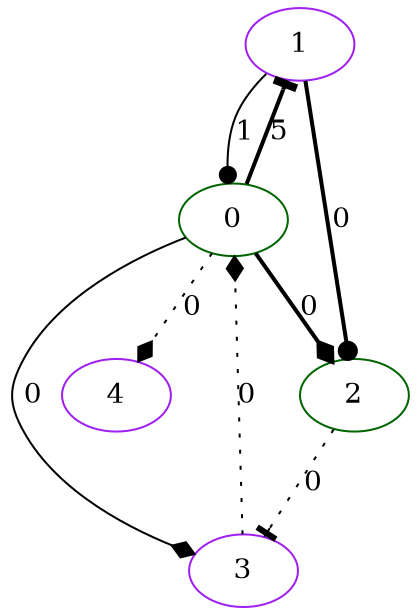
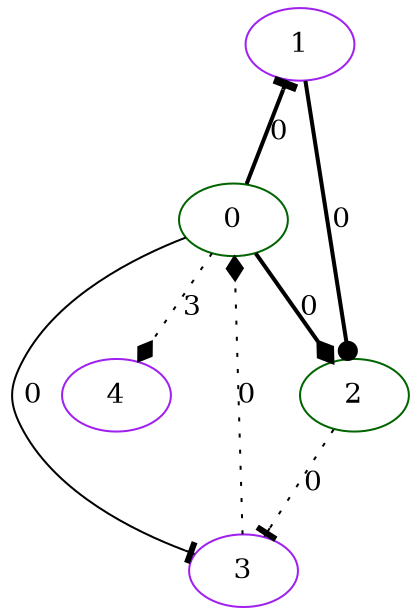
edge "1" -> "0": removed, label "1"
edge "0" -> "1": label "5" -> "0"
edge "0" -> "4": label "0" -> "3"
edge "0" -> "3": arrowhead diamond -> tee
